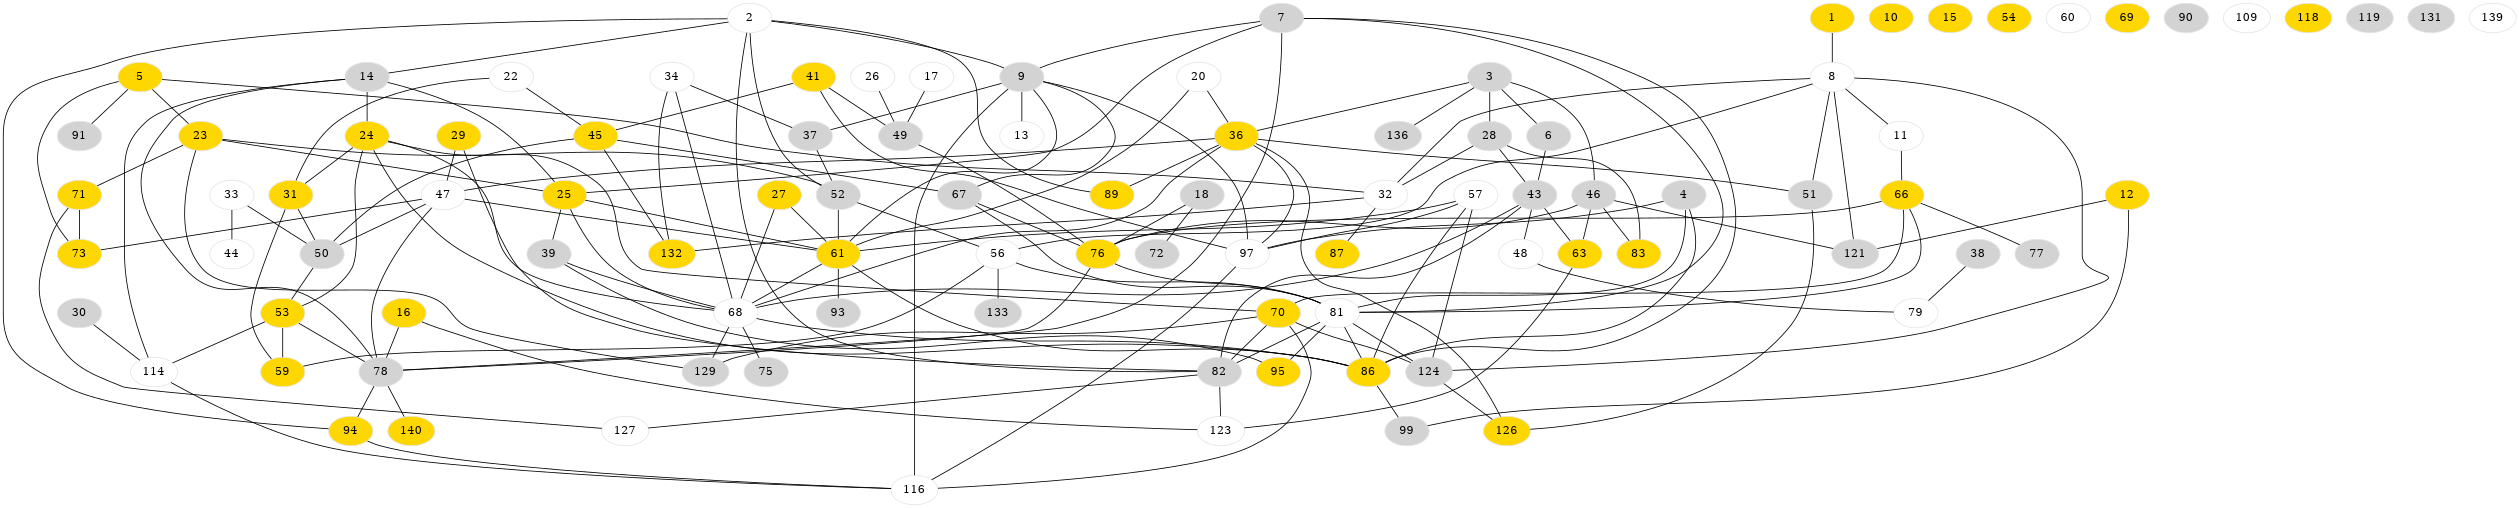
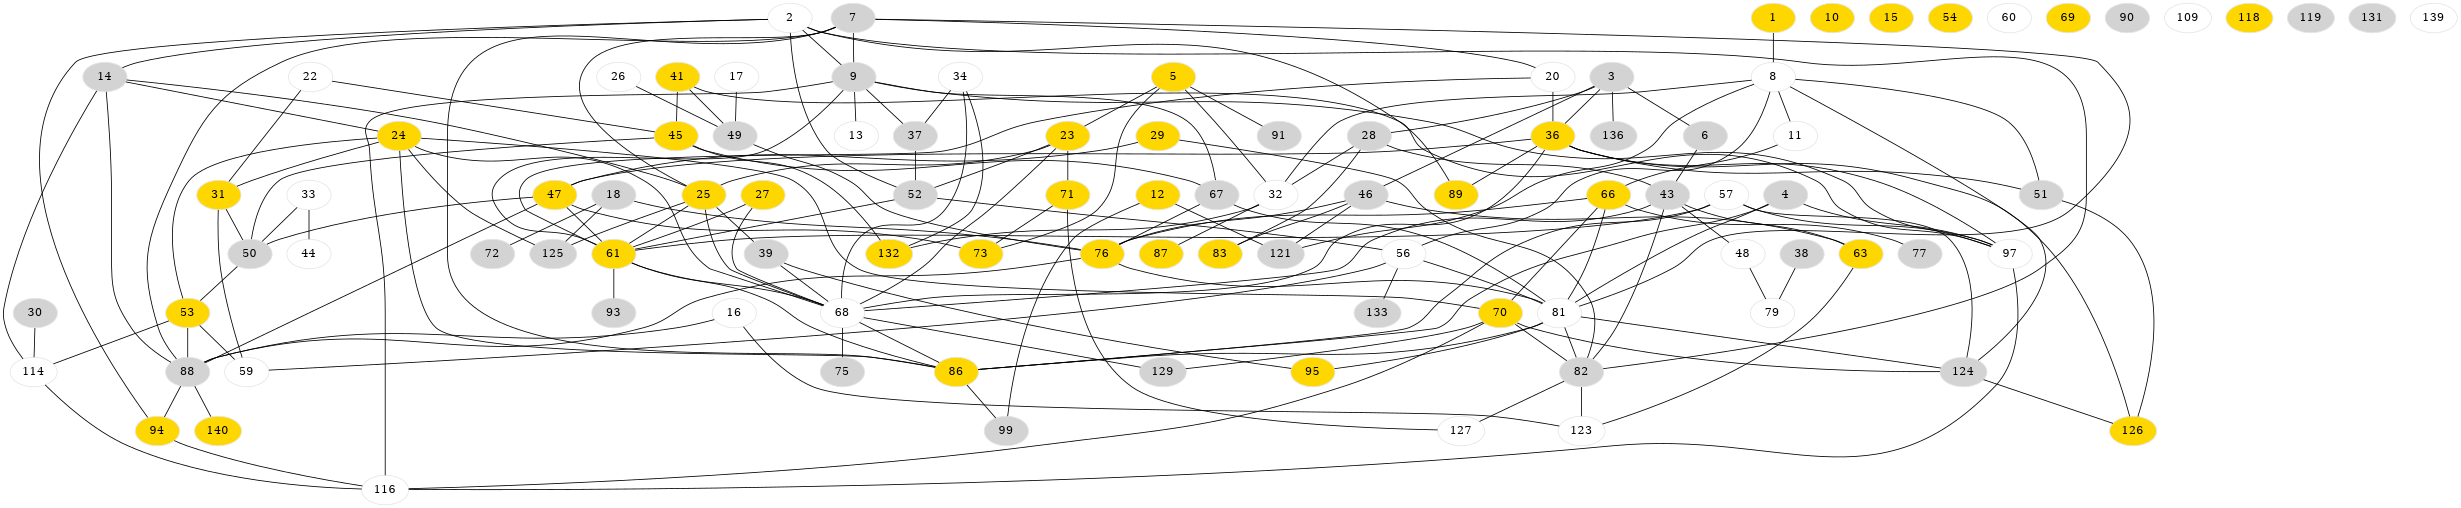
edge "7" -- "20": added
node "47": fillcolor white -> gold
node "125": added
edge "23" -- "129": now "23" -- "68"
node "16": fillcolor gold -> white
node "59": fillcolor gold -> white
node "78": label "78" -> "88"
